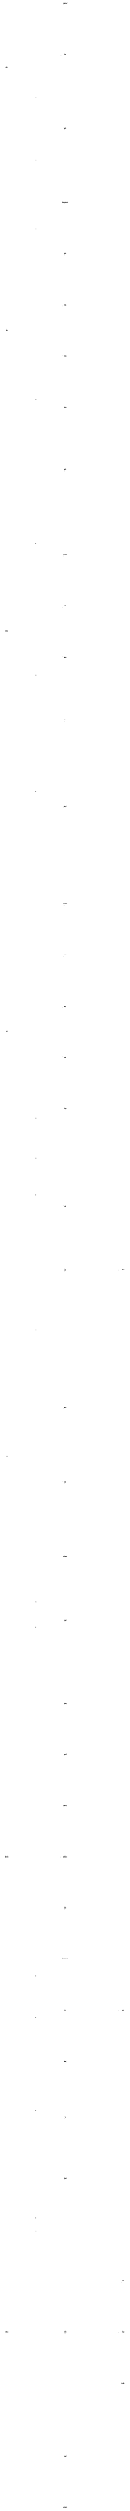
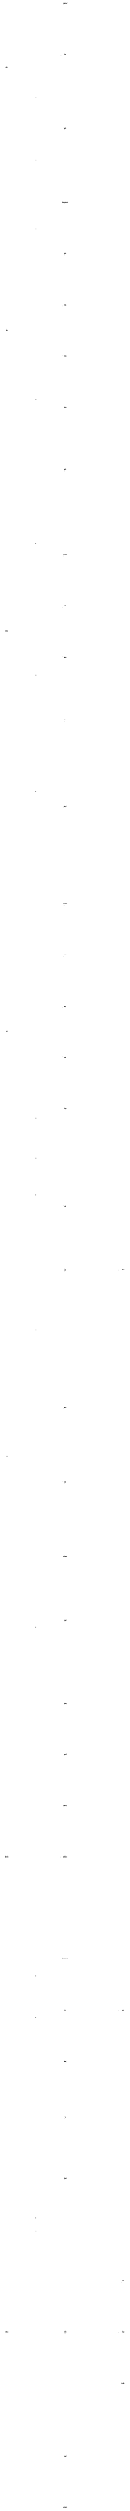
node "cambia": removed
